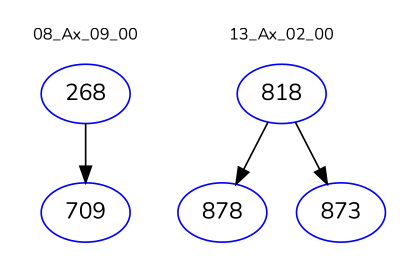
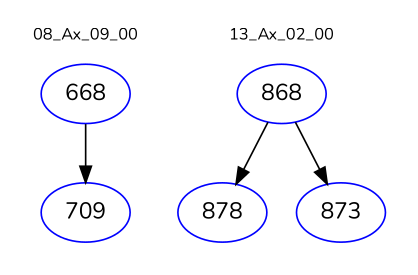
node "268": label "268" -> "668"
node "818": label "818" -> "868"
